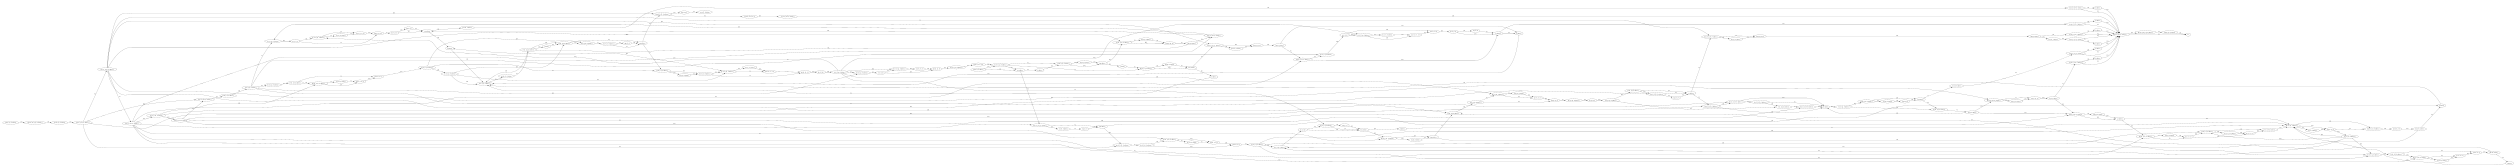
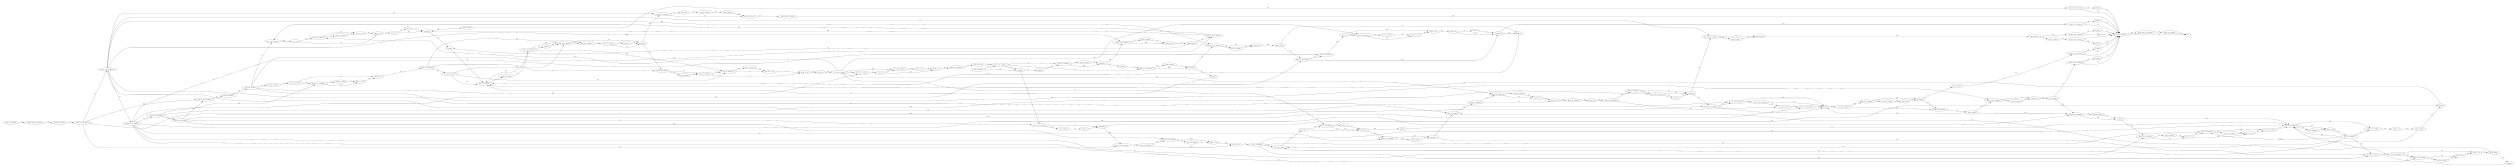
node "tst w8 , # address": added
edge "add x9 , x8 , x9" -> "ldrb w10 , [ x8 , # address ]": now "str x9 , [ sp , # address ]" -> "ldrb w10 , [ x8 , # address ]"
